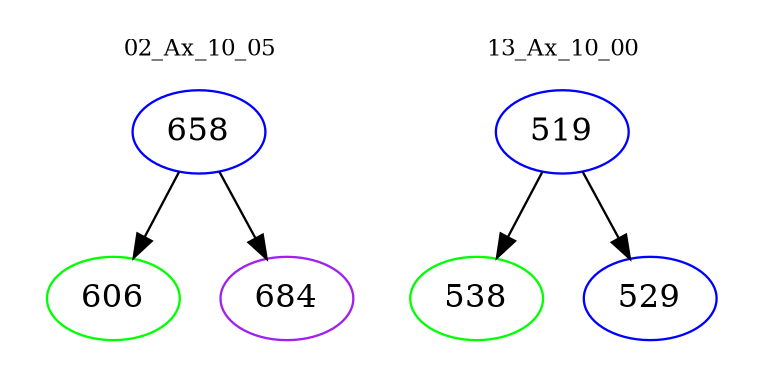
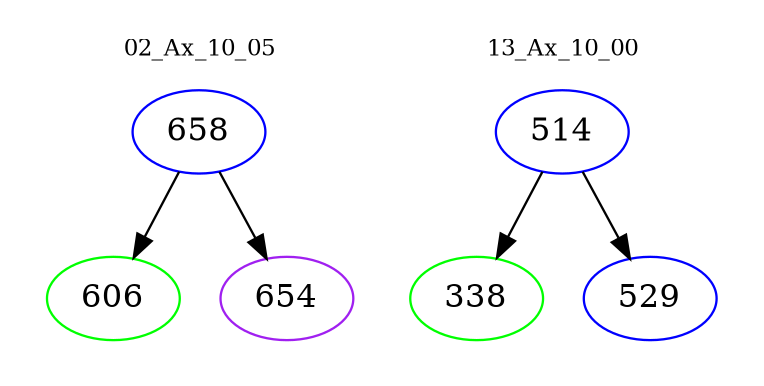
node "519": label "519" -> "514"
node "684": label "684" -> "654"
node "538": label "538" -> "338"
